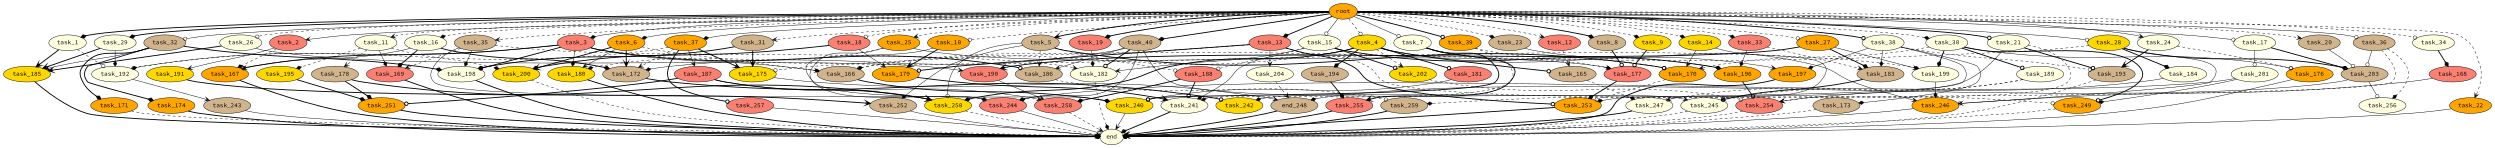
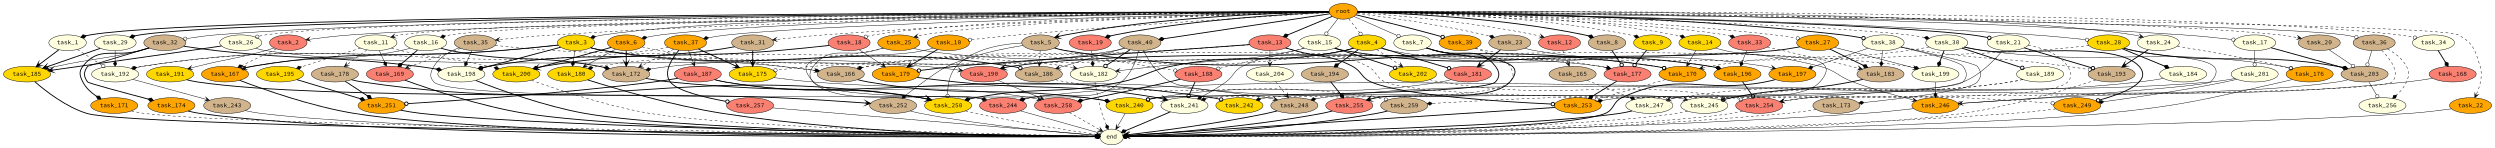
node "task_3": fillcolor salmon -> gold
edge "task_23" -> "task_181": added
edge "task_4" -> "task_165": removed
node "end_248": label "end_248" -> "task_248"
